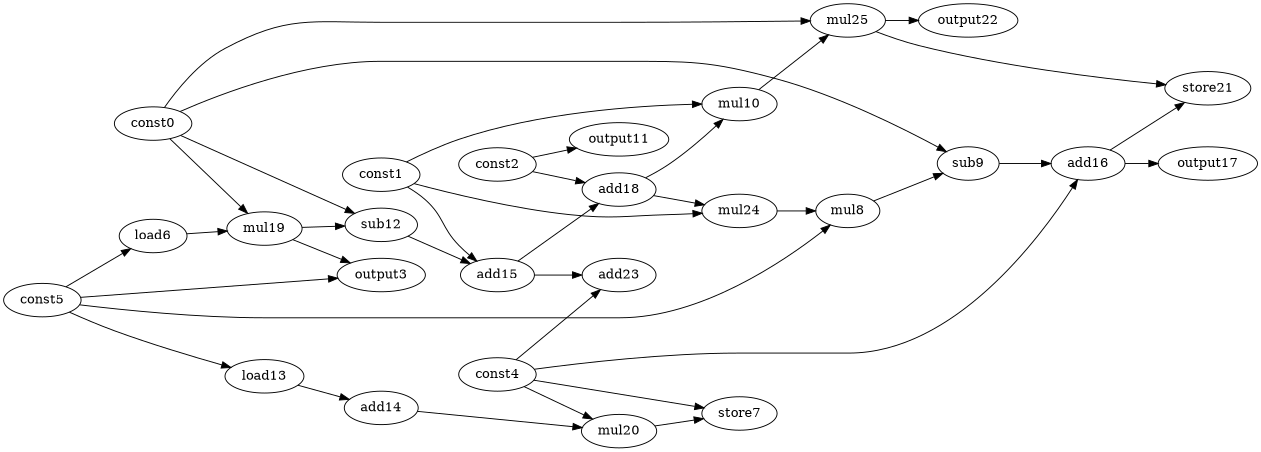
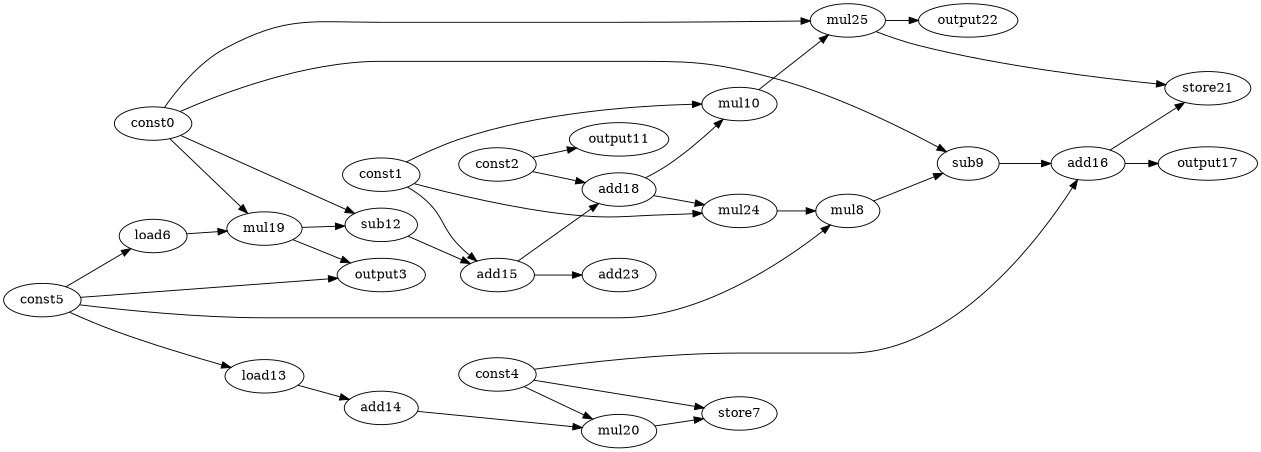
edge "const4" -> "add23": removed
